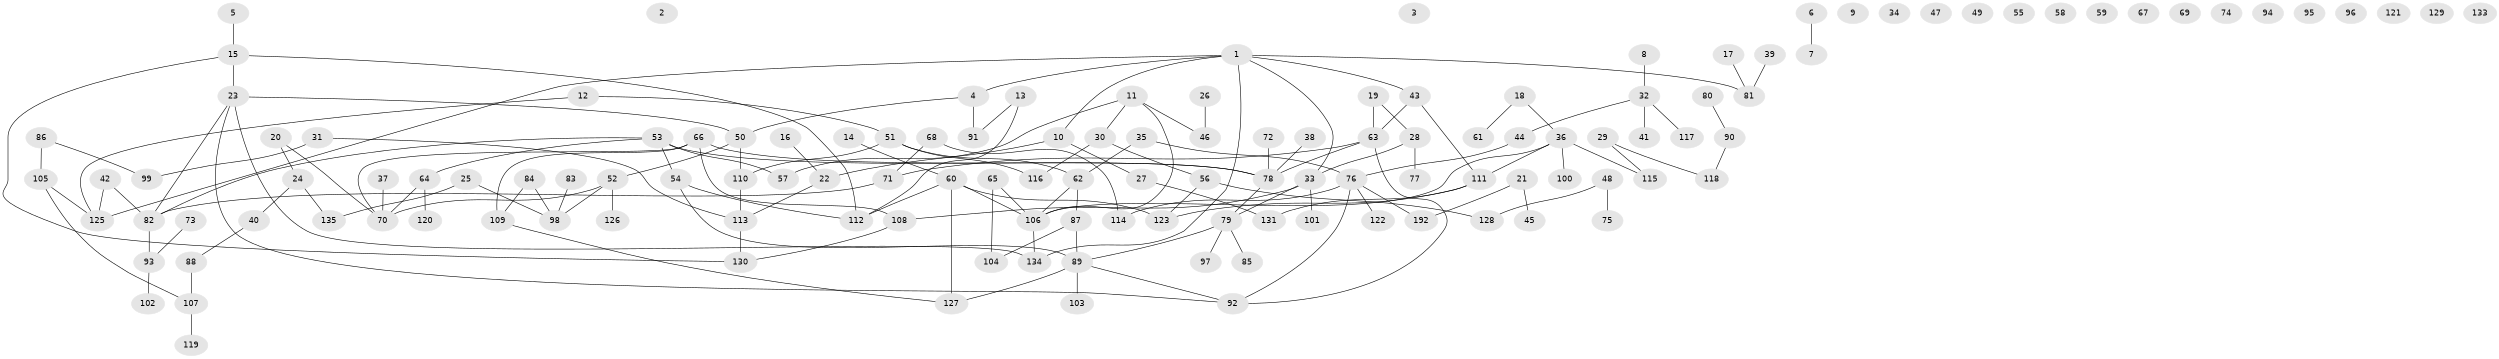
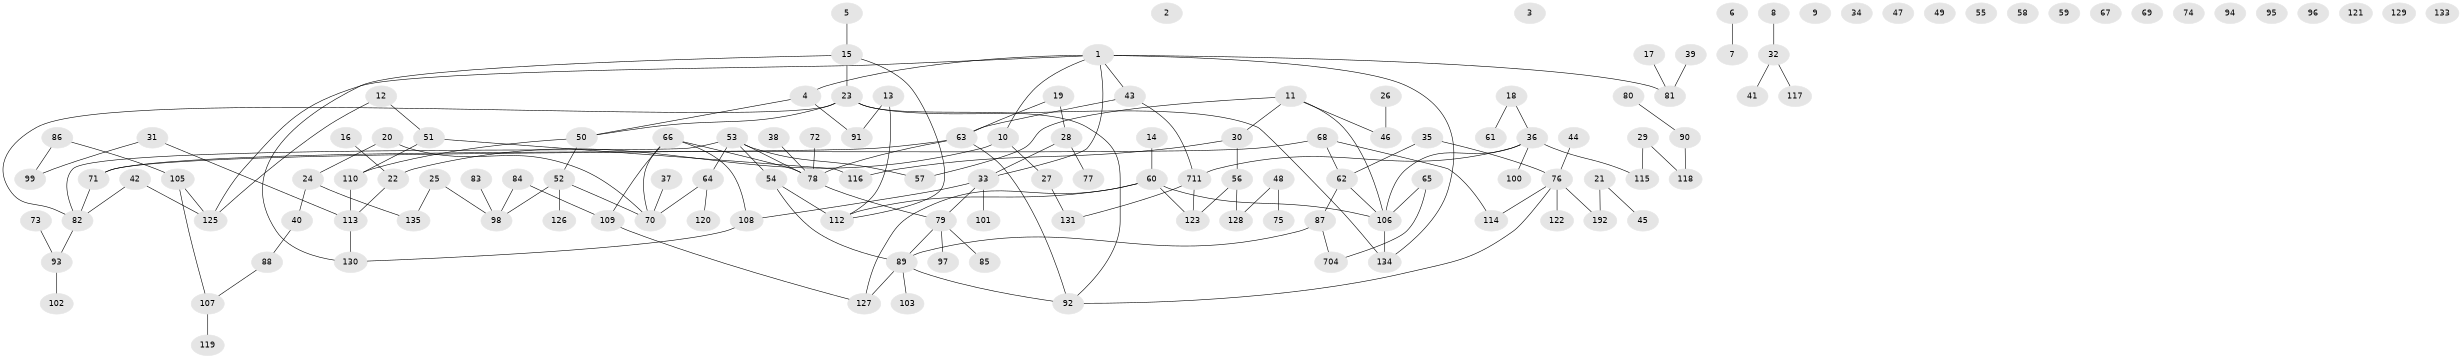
edge "32" -- "44": removed
edge "51" -- "62": now "68" -- "62"
node "111": label "111" -> "711"
node "104": label "104" -> "704"
